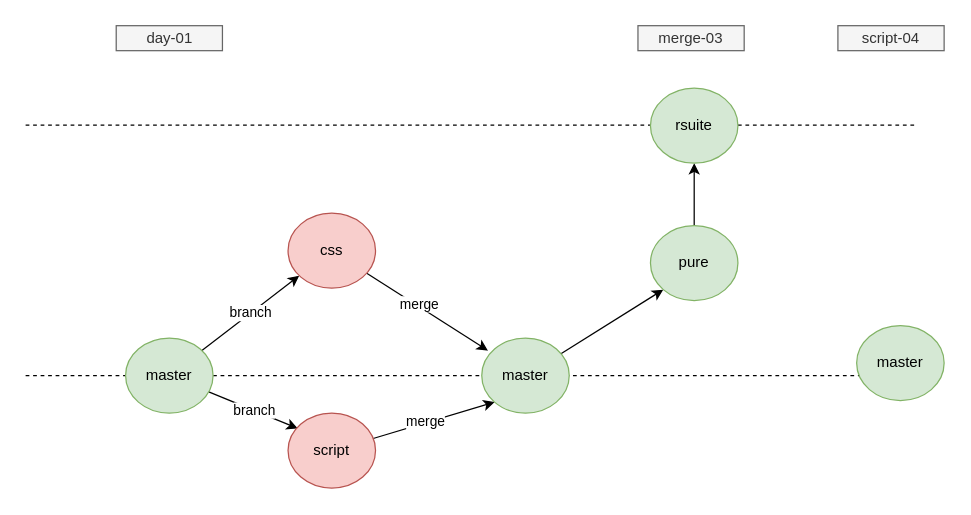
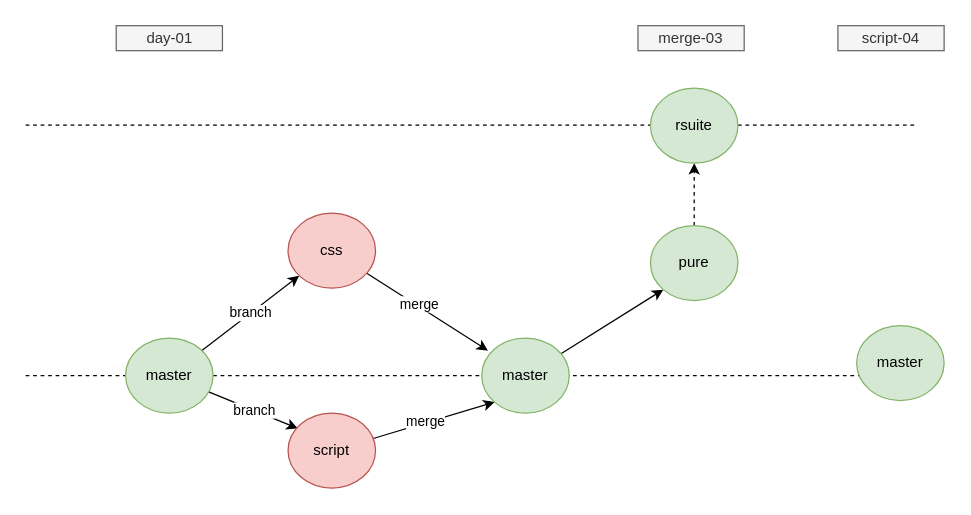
edge "pure" -> "rsuite": style solid -> dashed
